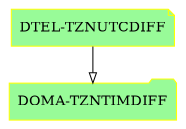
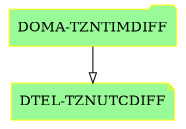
edge "DTEL-TZNUTCDIFF" -> "DOMA-TZNTIMDIFF": reversed
